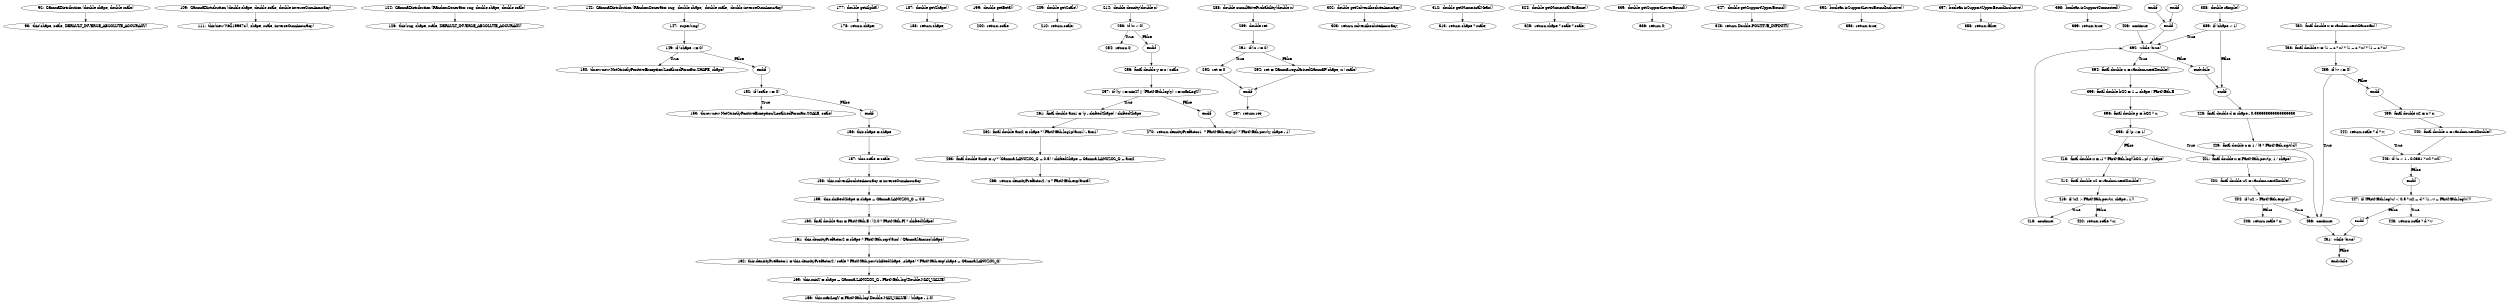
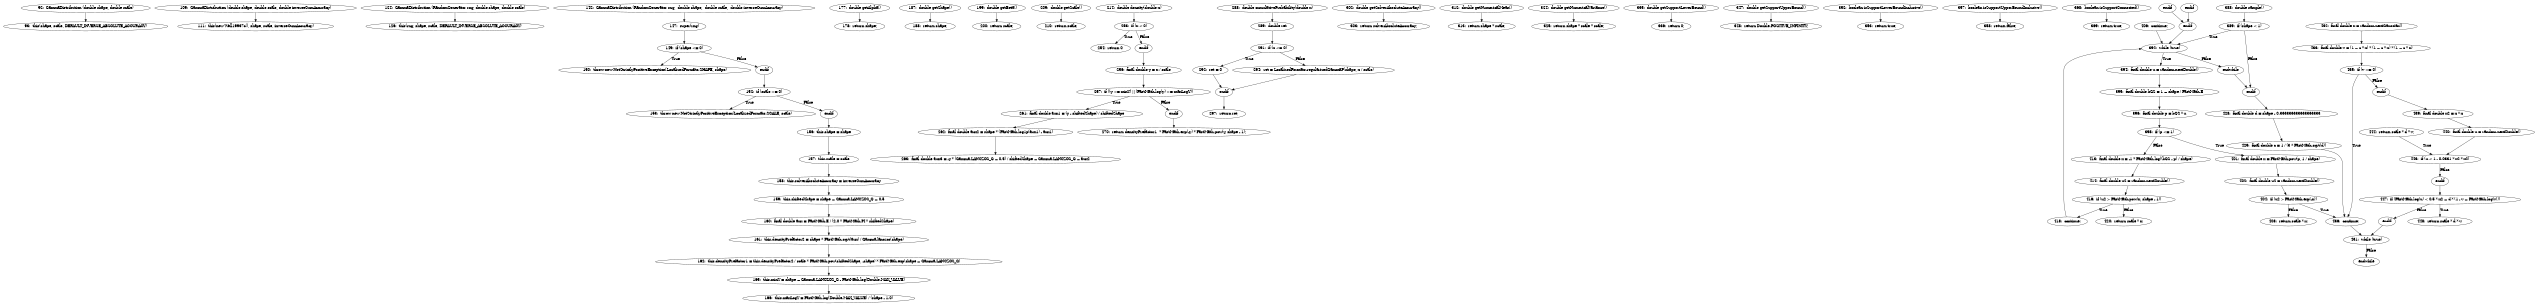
node "294:  ret = Gamma.regularizedGammaP(shape, x / scale)": label "294:  ret = Gamma.regularizedGammaP(shape, x / scale)" -> "294:  ret = LocalizedFormats.regularizedGammaP(shape, x / scale)"
node "265:  return densityPrefactor2 / x * FastMath.exp(aux3);": removed
